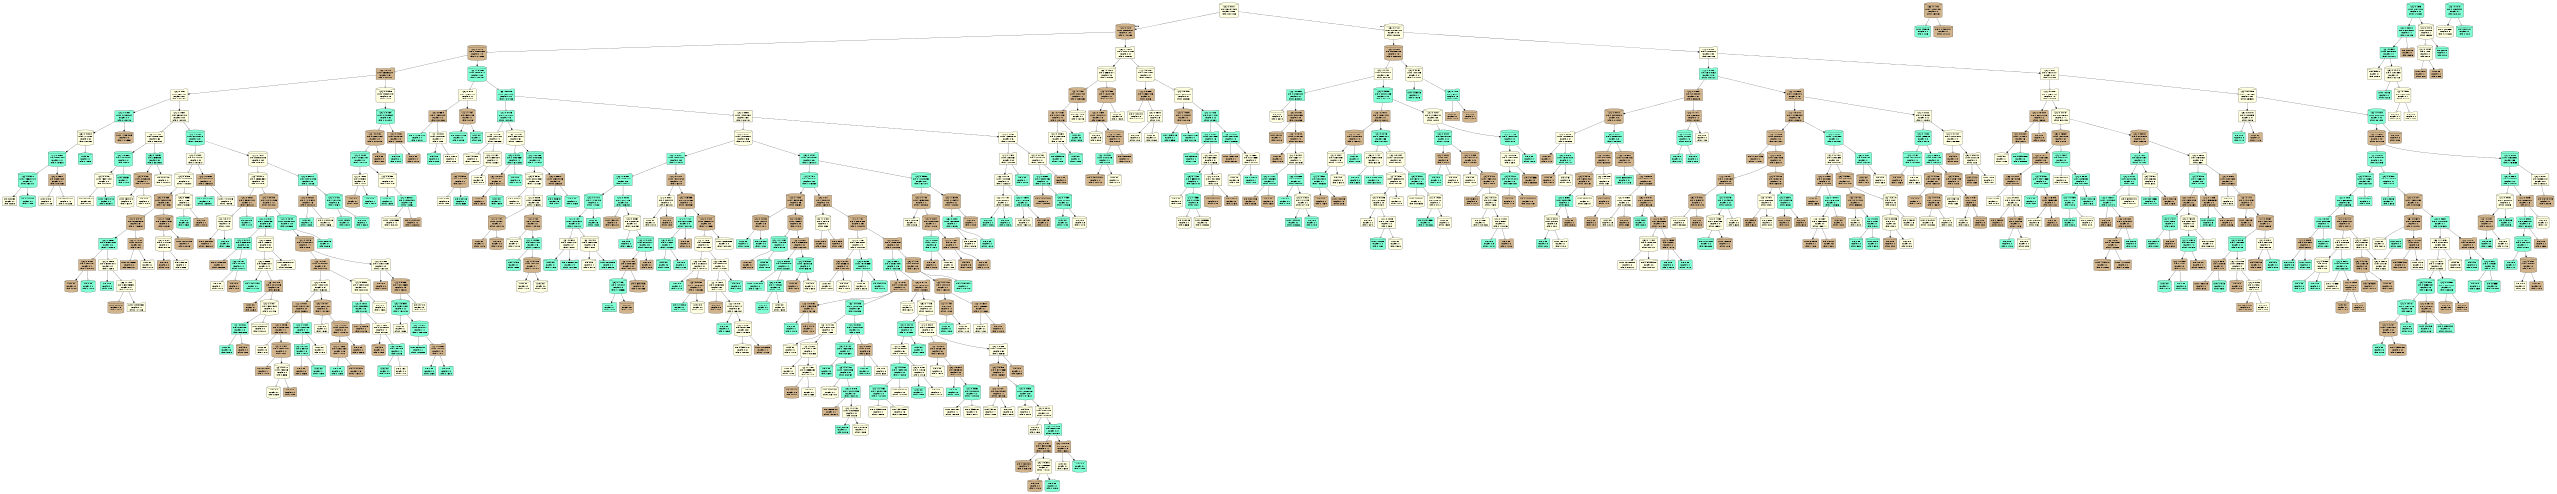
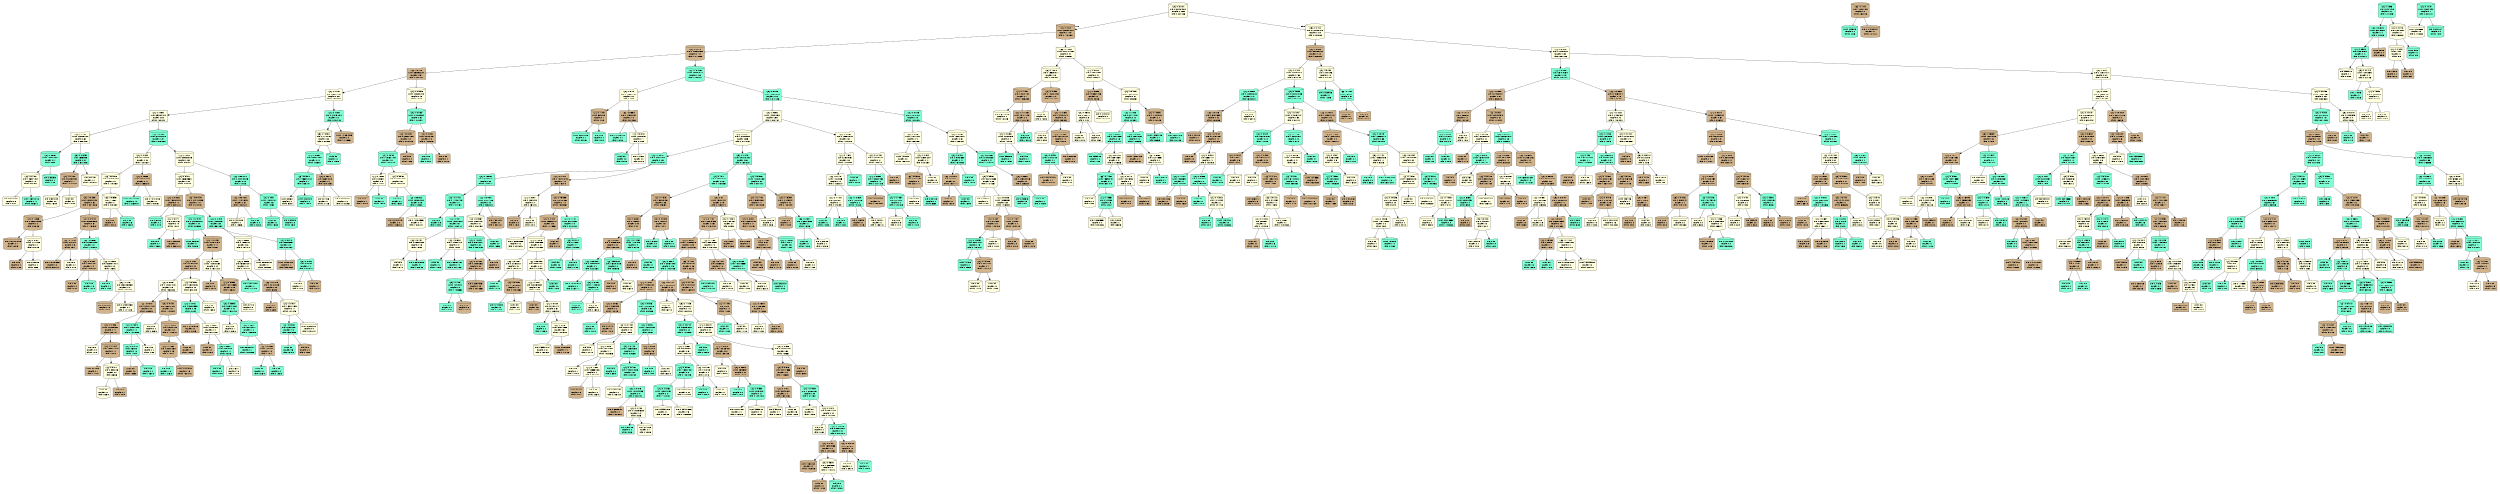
edge "mse = 12482.0 samples = 3 value = 141.0" -> "mse = 0.0 samples = 2 value = 401.0": now "X[4] <= 56.8856 mse = 23713.2 samples = 5 value = 245.0" -> "mse = 0.0 samples = 2 value = 401.0"
node "mse = 0.0 samples = 3 value = 317.0": added
